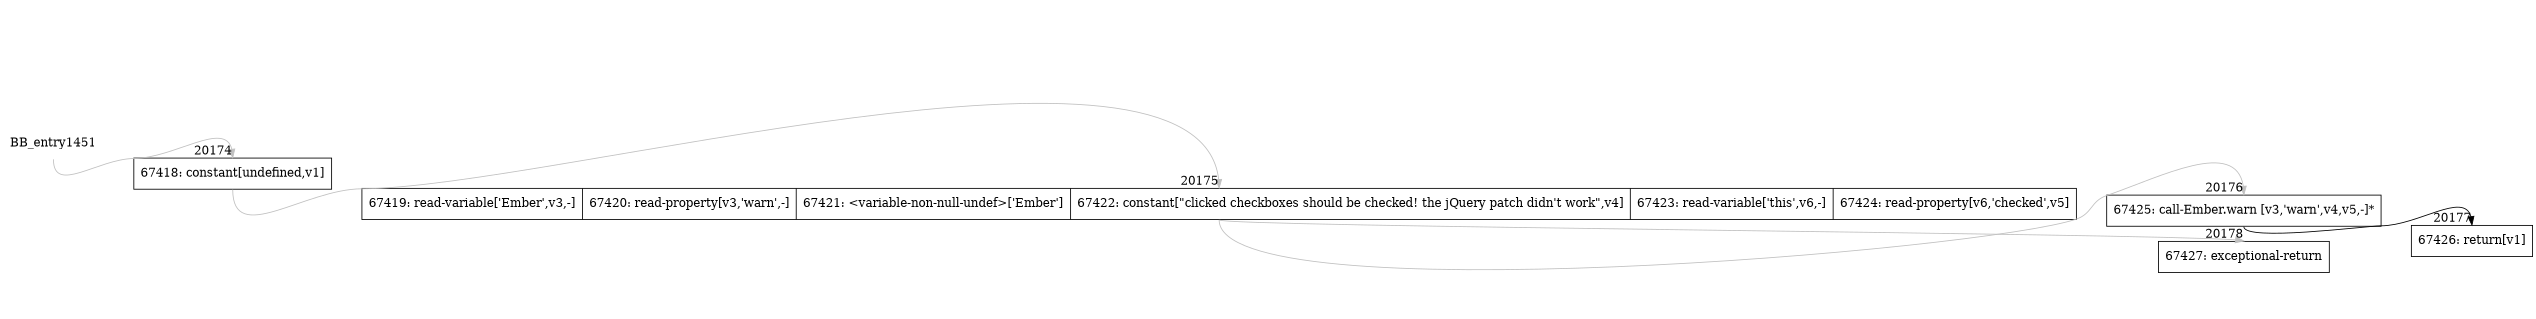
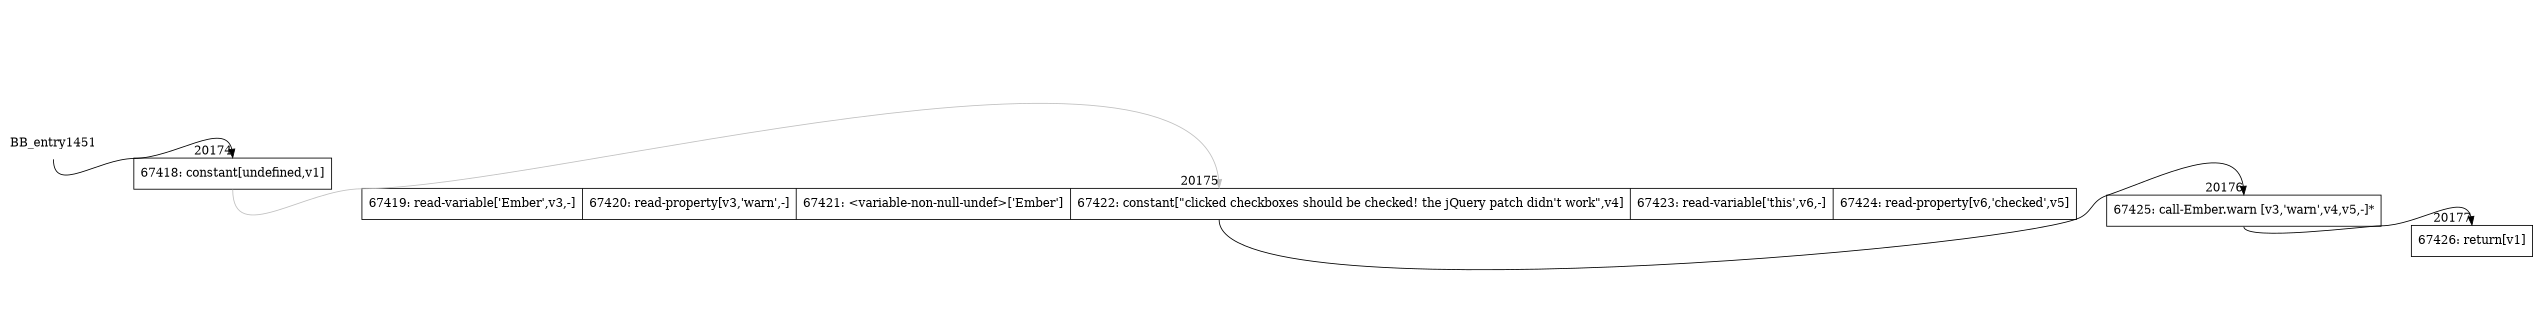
edge "BB_entry1451" -> "67418: constant[undefined,v1]": color gray -> black
node "67427: exceptional-return": removed
edge "67419: read-variable['Ember',v3,-]" -> "67425: call-Ember.warn [v3,'warn',v4,v5,-]*": color gray -> black
